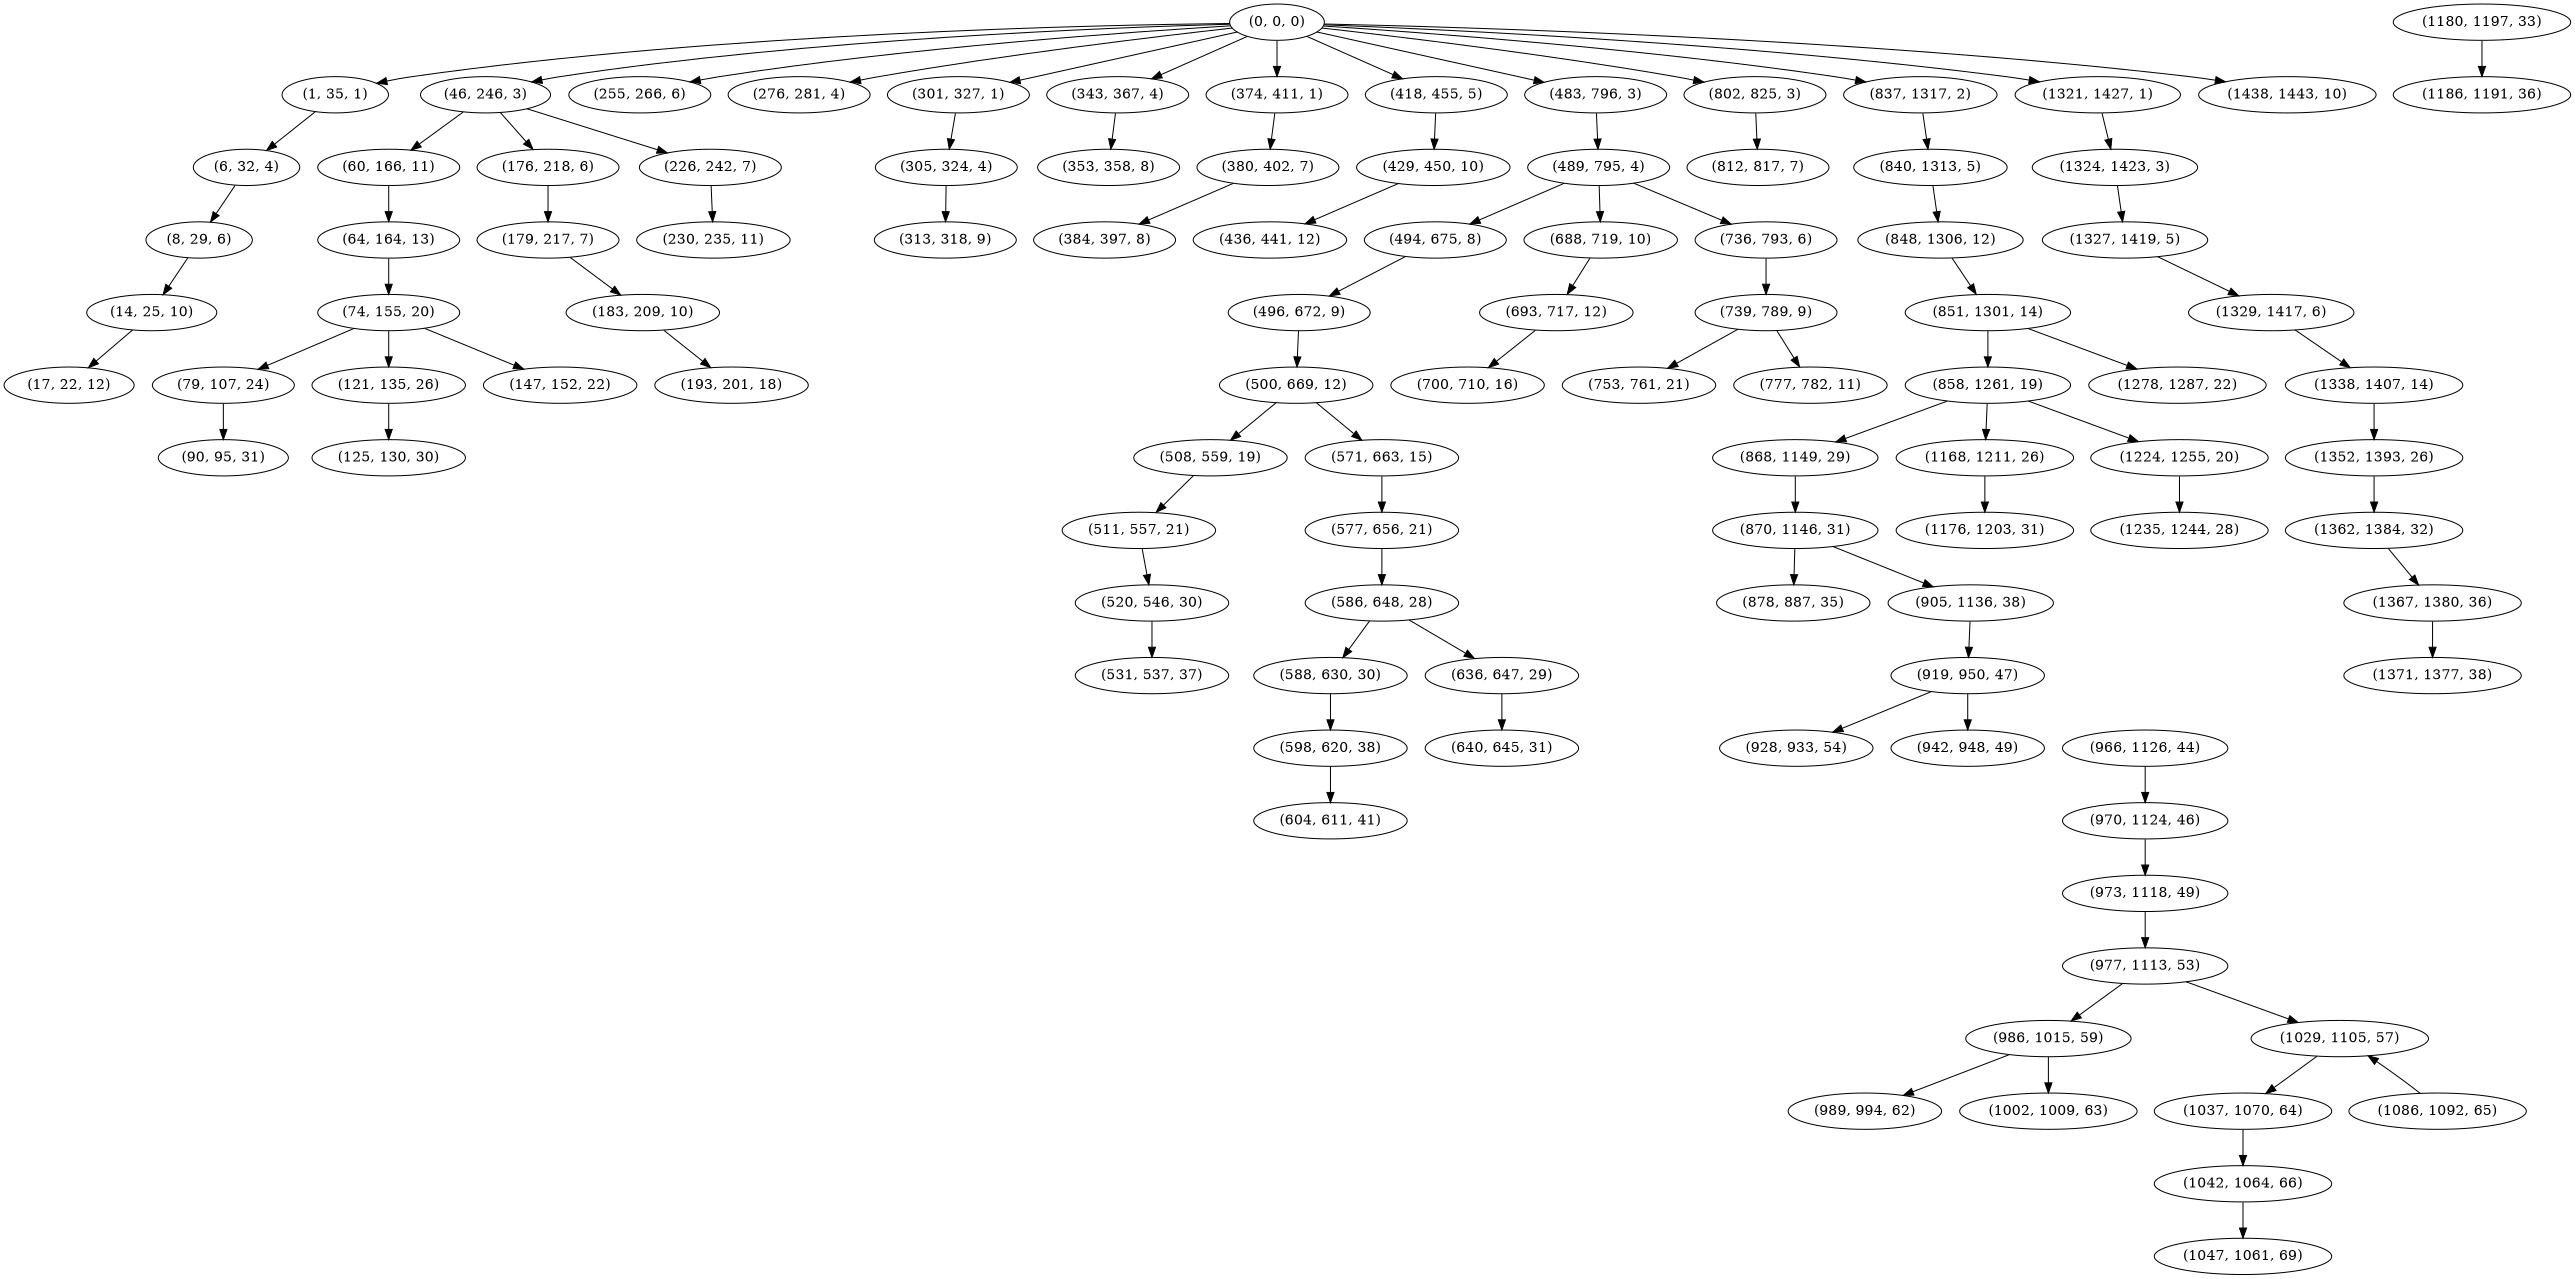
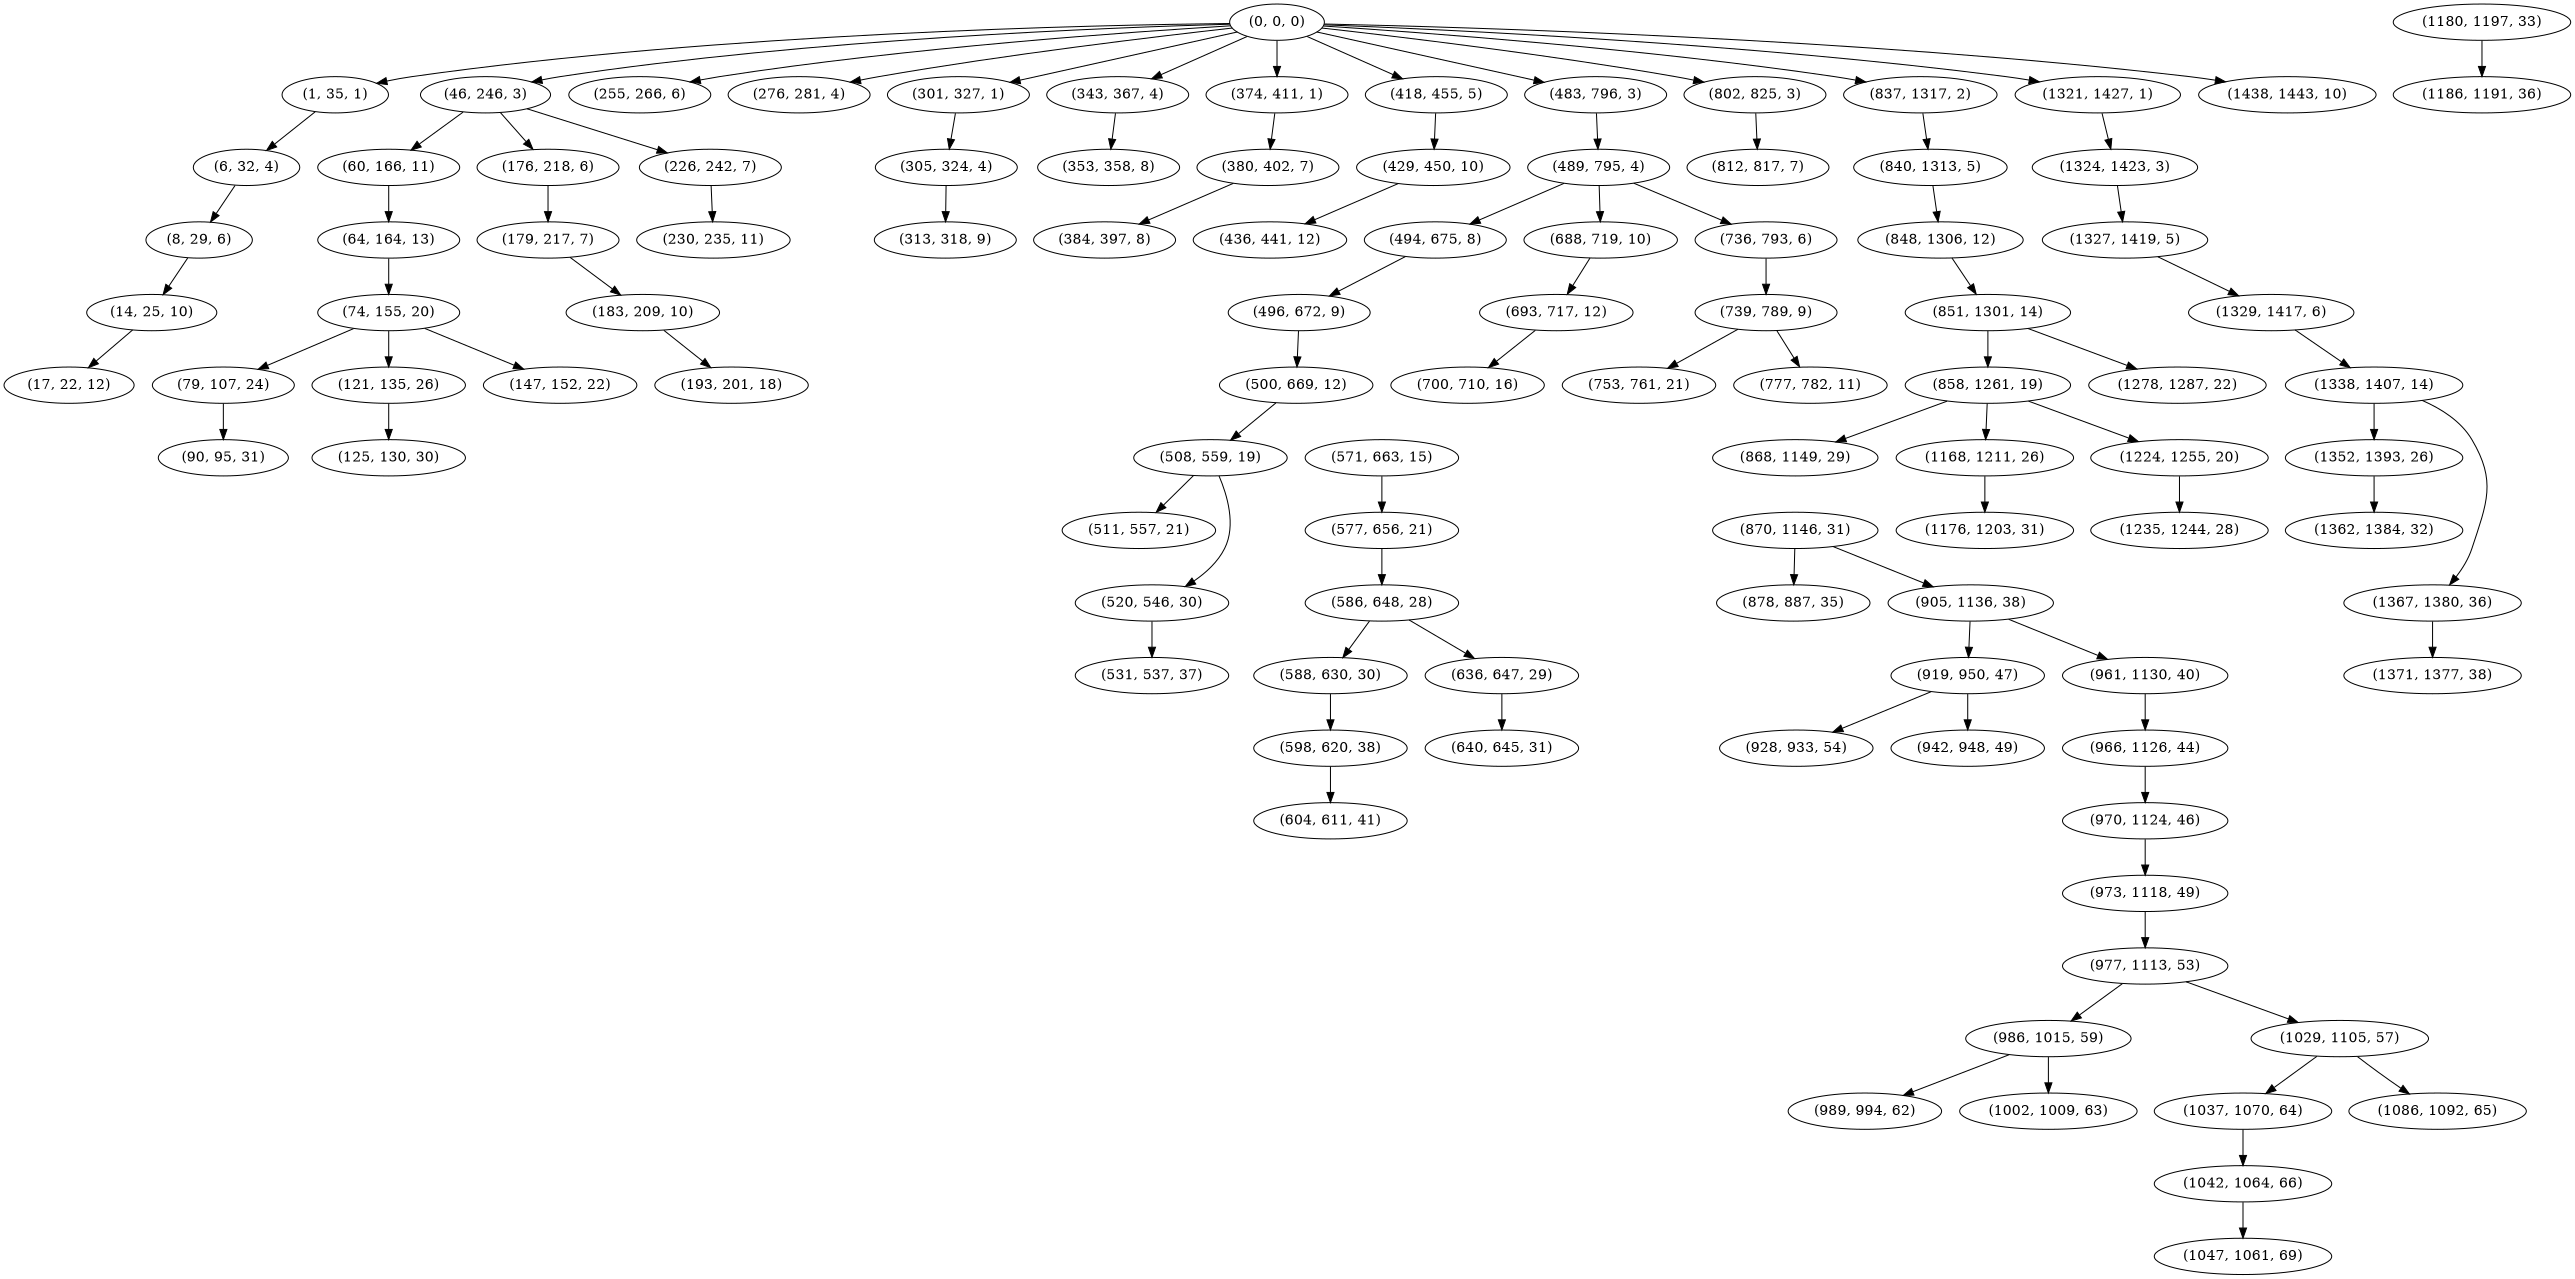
edge "(500, 669, 12)" -> "(571, 663, 15)": removed
edge "(868, 1149, 29)" -> "(870, 1146, 31)": removed
edge "(511, 557, 21)" -> "(520, 546, 30)": now "(508, 559, 19)" -> "(520, 546, 30)"
edge "(1362, 1384, 32)" -> "(1367, 1380, 36)": now "(1338, 1407, 14)" -> "(1367, 1380, 36)"
node "(961, 1130, 40)": added
edge "(1086, 1092, 65)" -> "(1029, 1105, 57)": reversed
